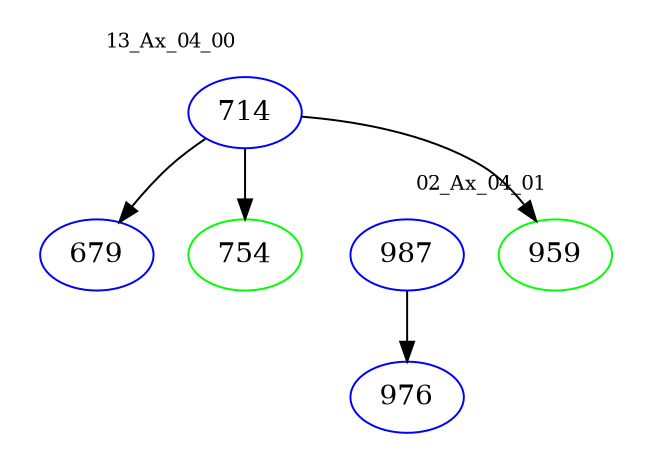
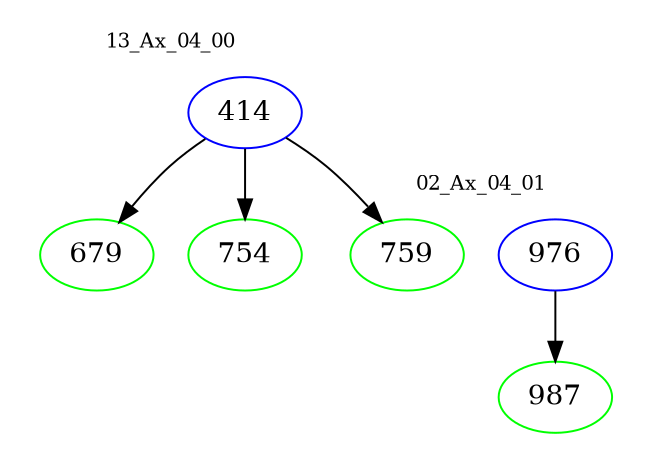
node "714": label "714" -> "414"
node "679": color blue -> green
node "987": color blue -> green
node "959": label "959" -> "759"
edge "987" -> "976": reversed
